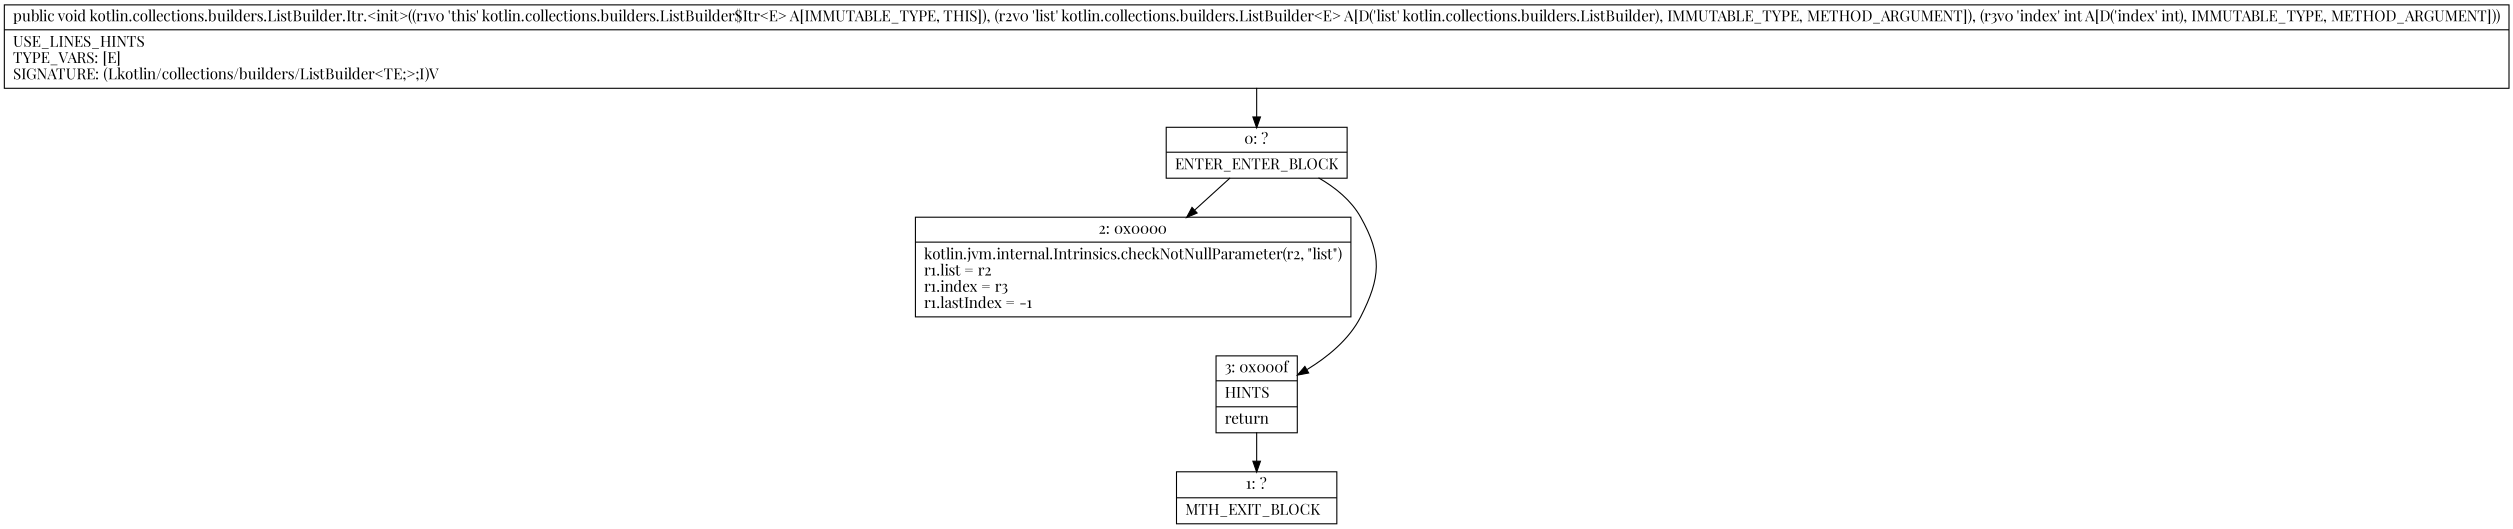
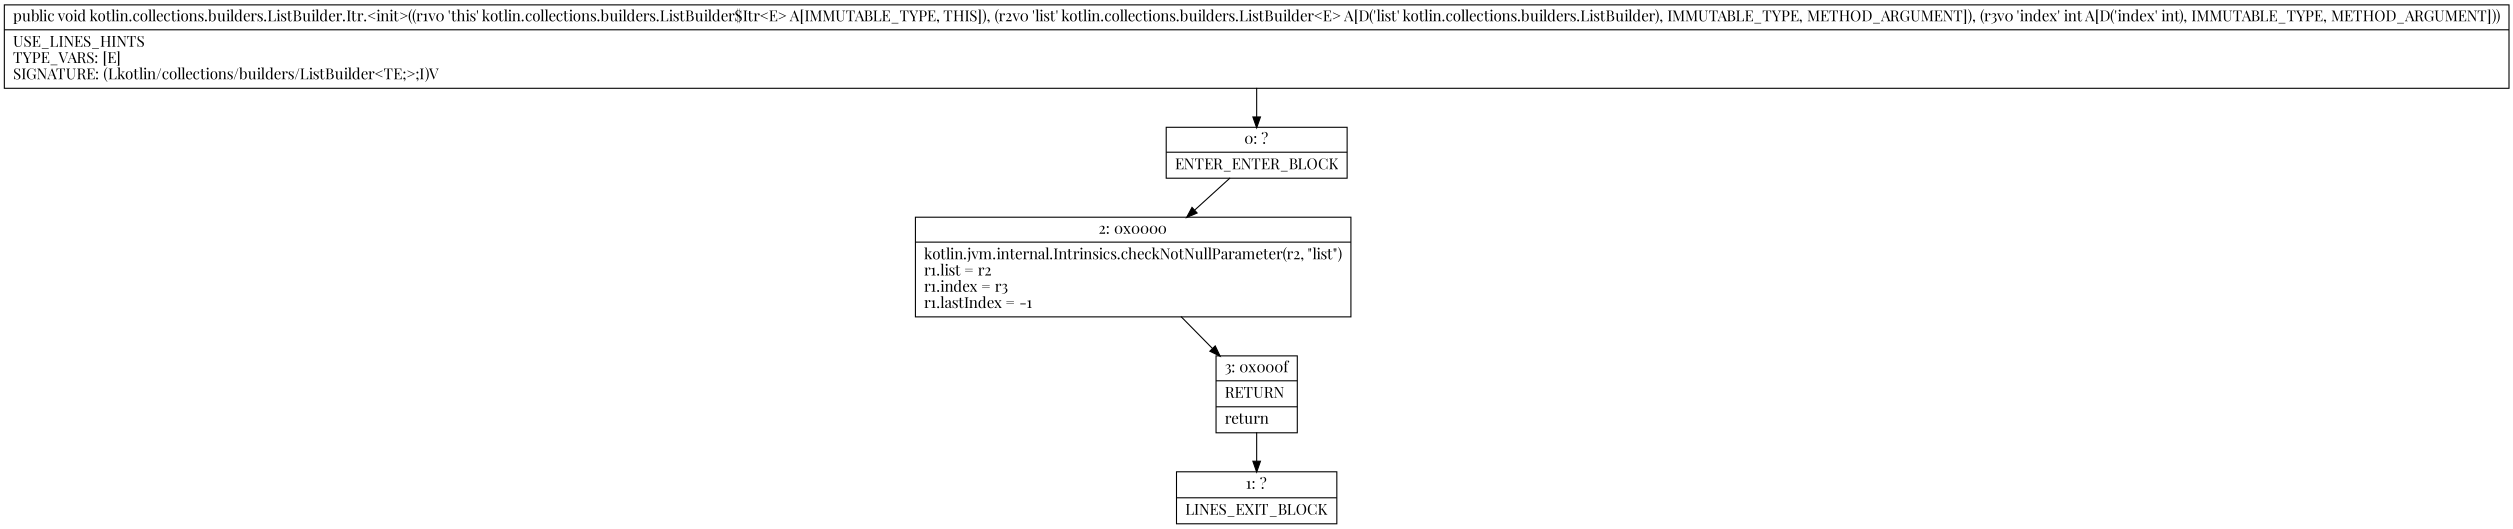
edge "0: ?" -> "3: 0x000f": now "2: 0x0000" -> "3: 0x000f"
node "3: 0x000f": text "HINTS" -> "RETURN"
node "1: ?": text "MTH_EXIT_BLOCK" -> "LINES_EXIT_BLOCK"
